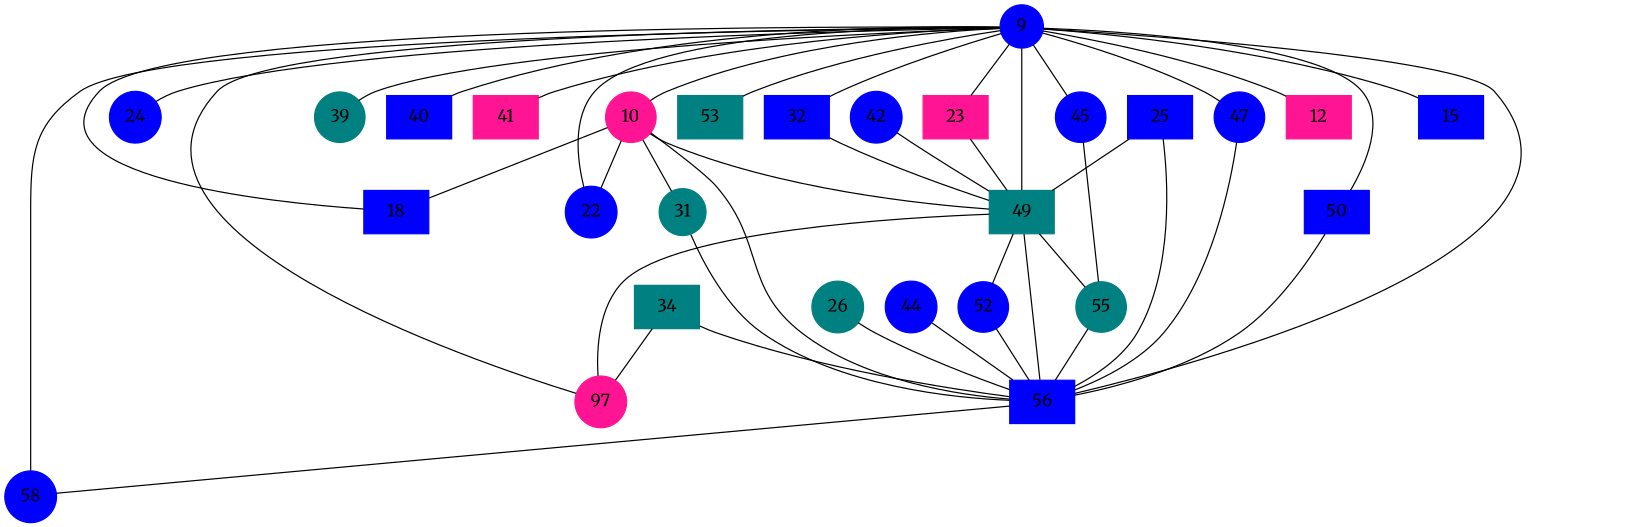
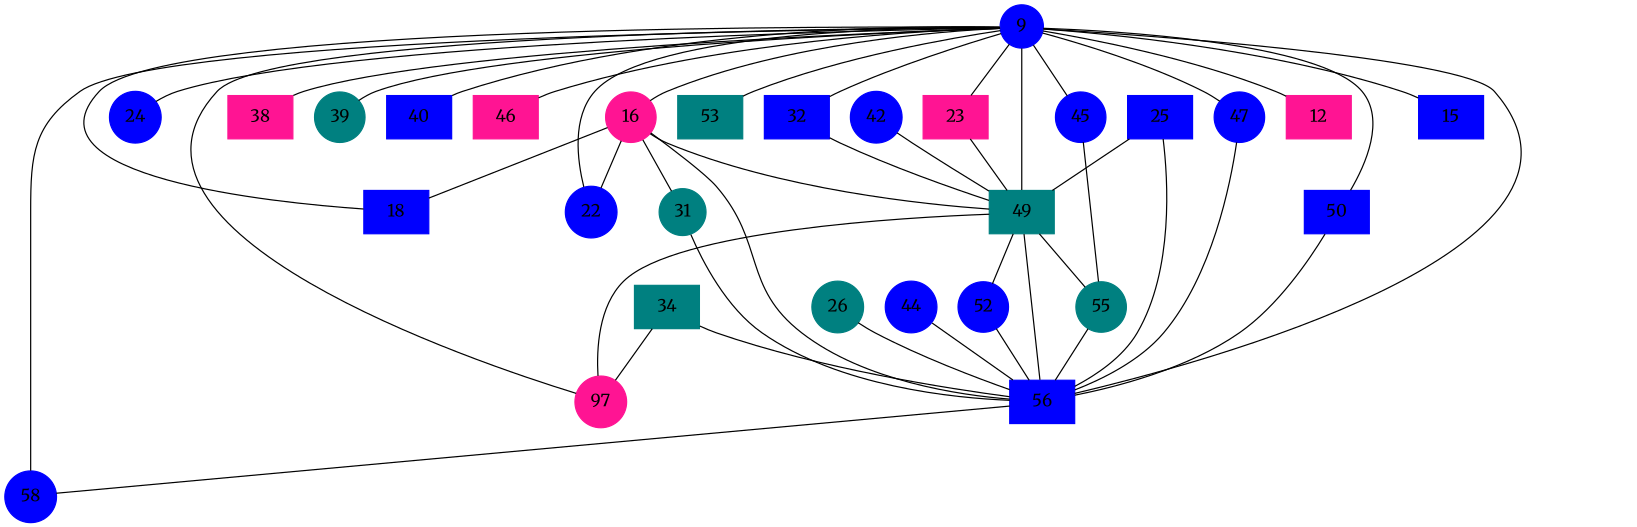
node "38": added
node "41": label "41" -> "46"
node "10": label "10" -> "16"
